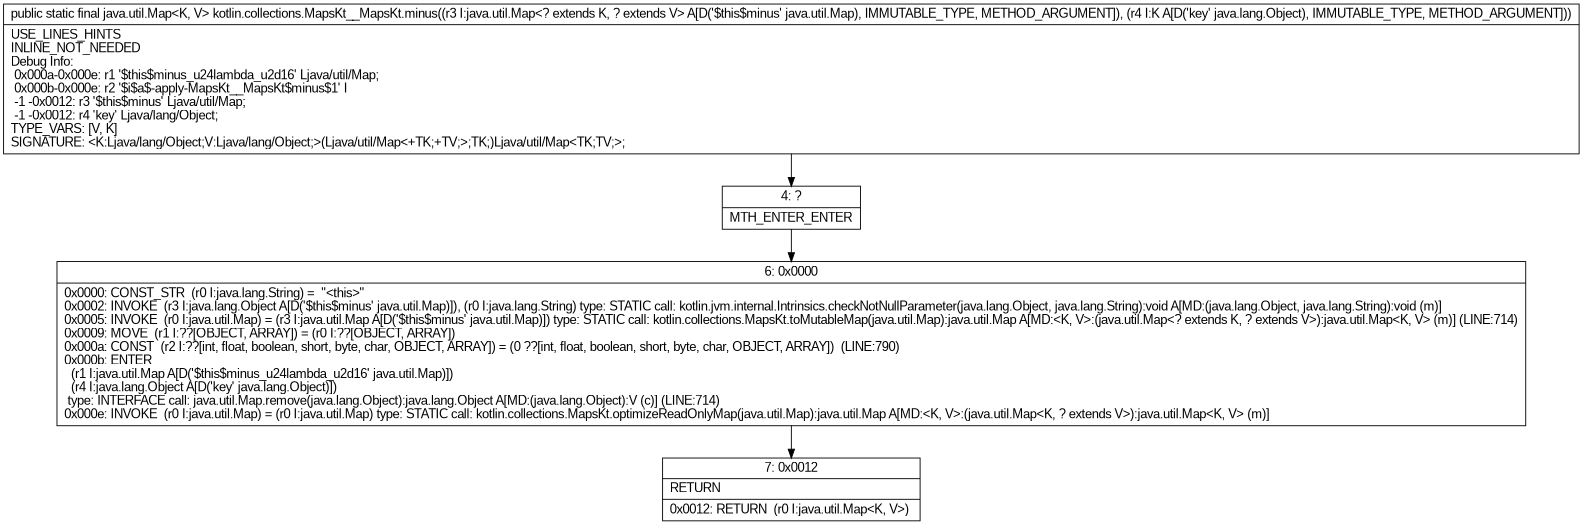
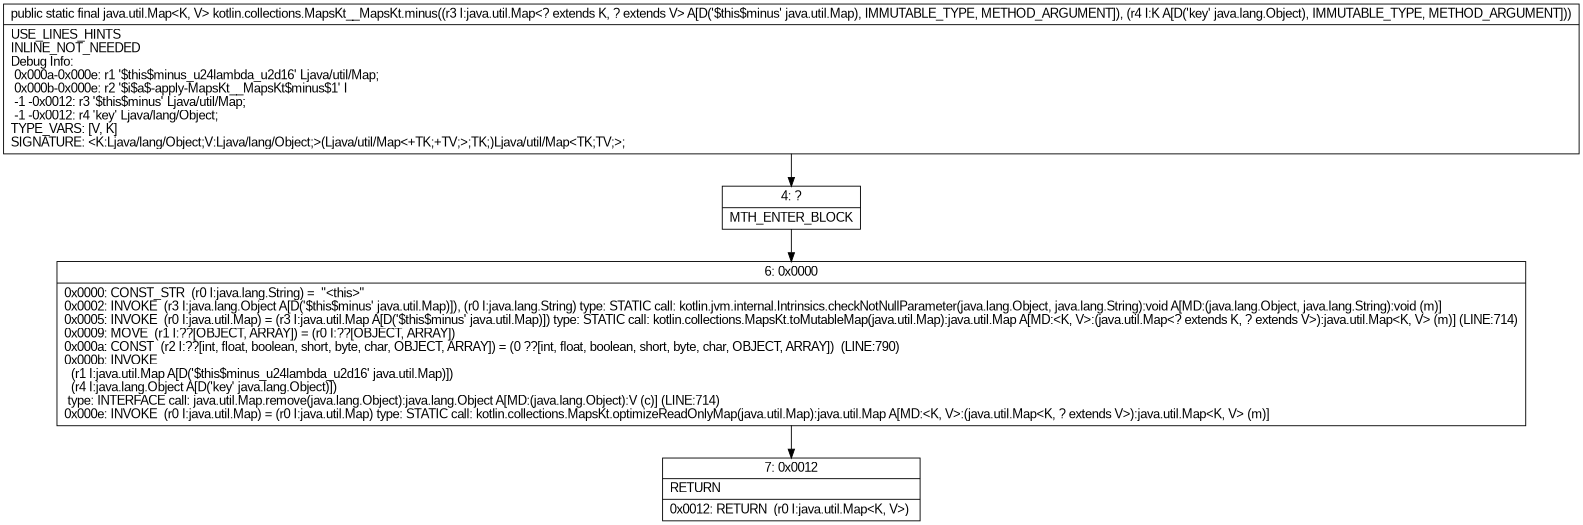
node "4: ?": text "MTH_ENTER_ENTER" -> "MTH_ENTER_BLOCK"
node "6: 0x0000": text "0x000b: ENTER" -> "0x000b: INVOKE"
